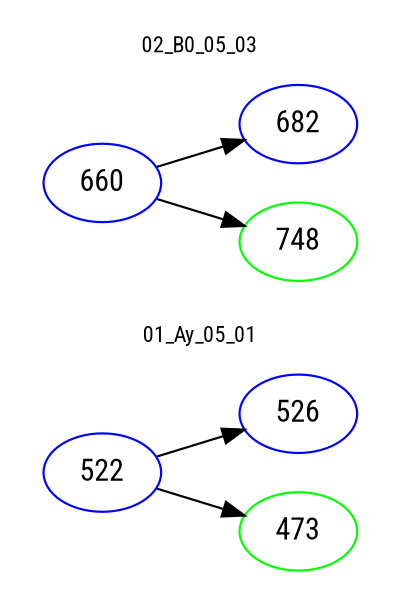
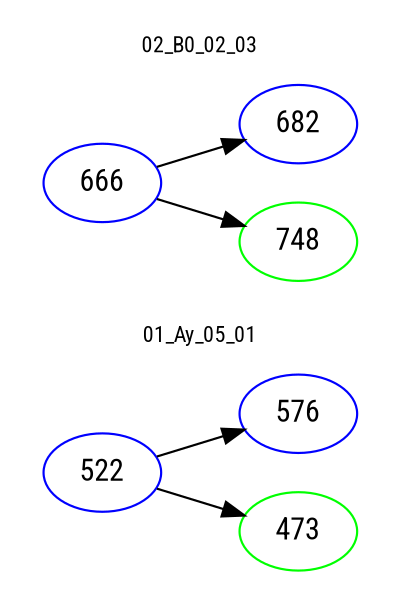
cluster "02_B0_05_03": label "02_B0_05_03" -> "02_B0_02_03"
node "660": label "660" -> "666"
node "526": label "526" -> "576"
